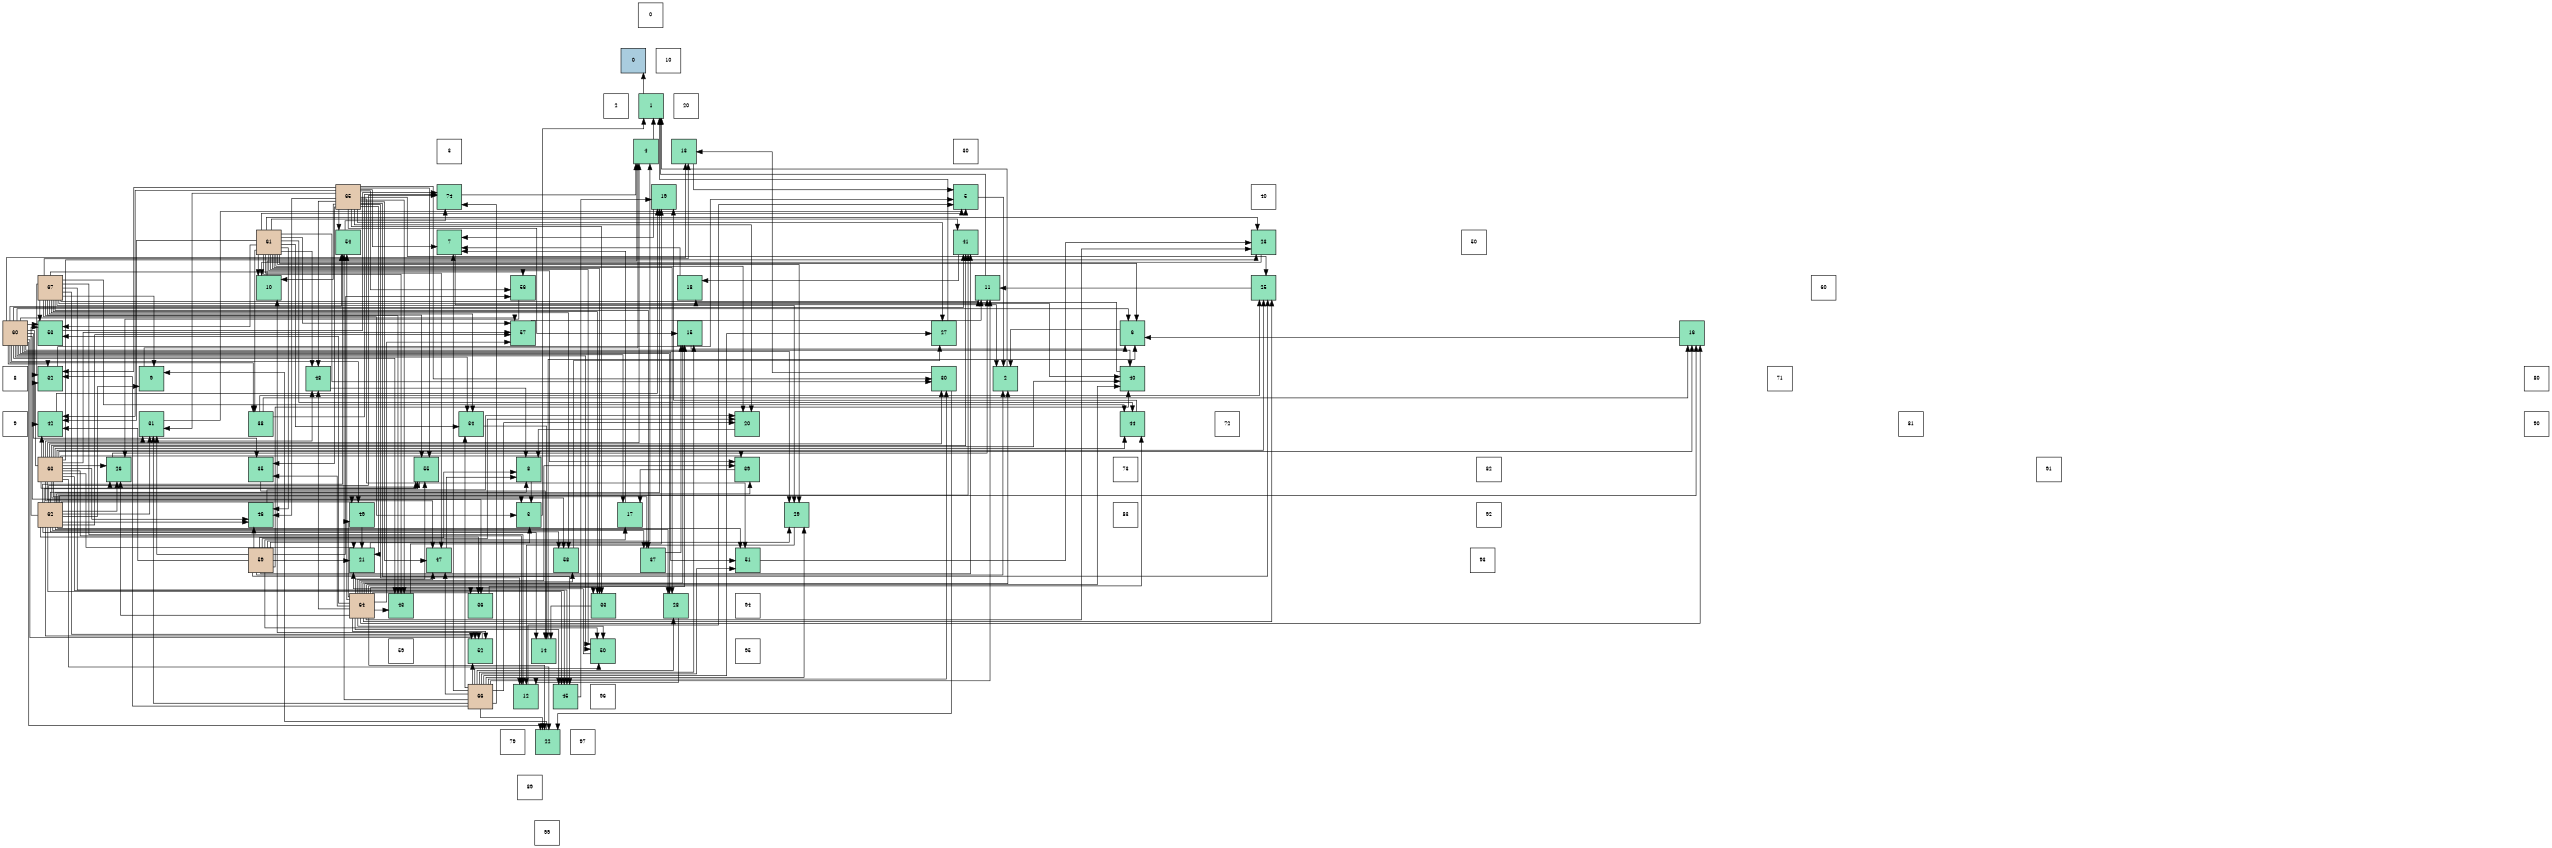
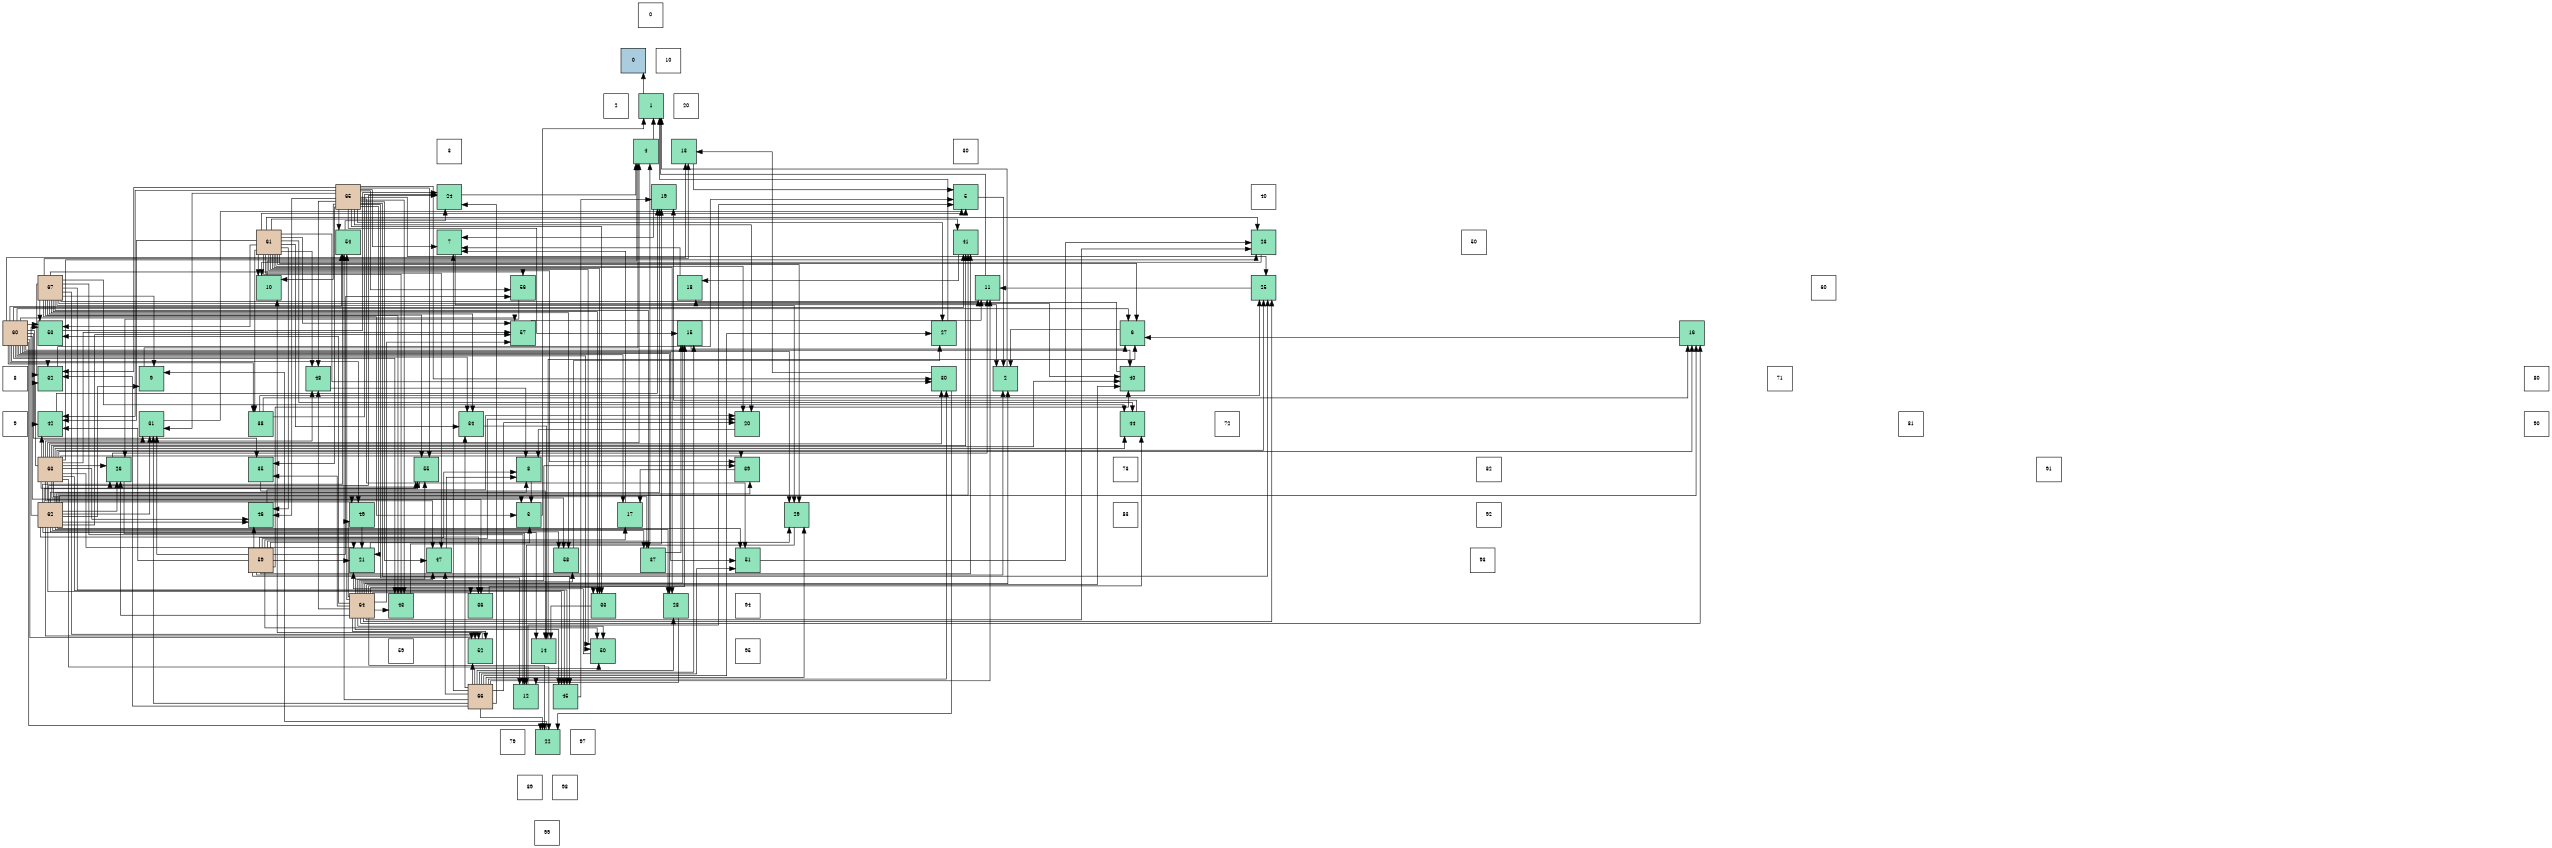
node "74": label "74" -> "24"
edge "63" -> "12": now "26" -> "12"
node "96": removed
node "98": added
